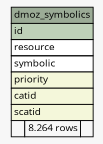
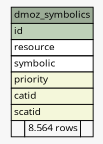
node "dmoz_symbolics": text "8.264 rows" -> "8.564 rows"
